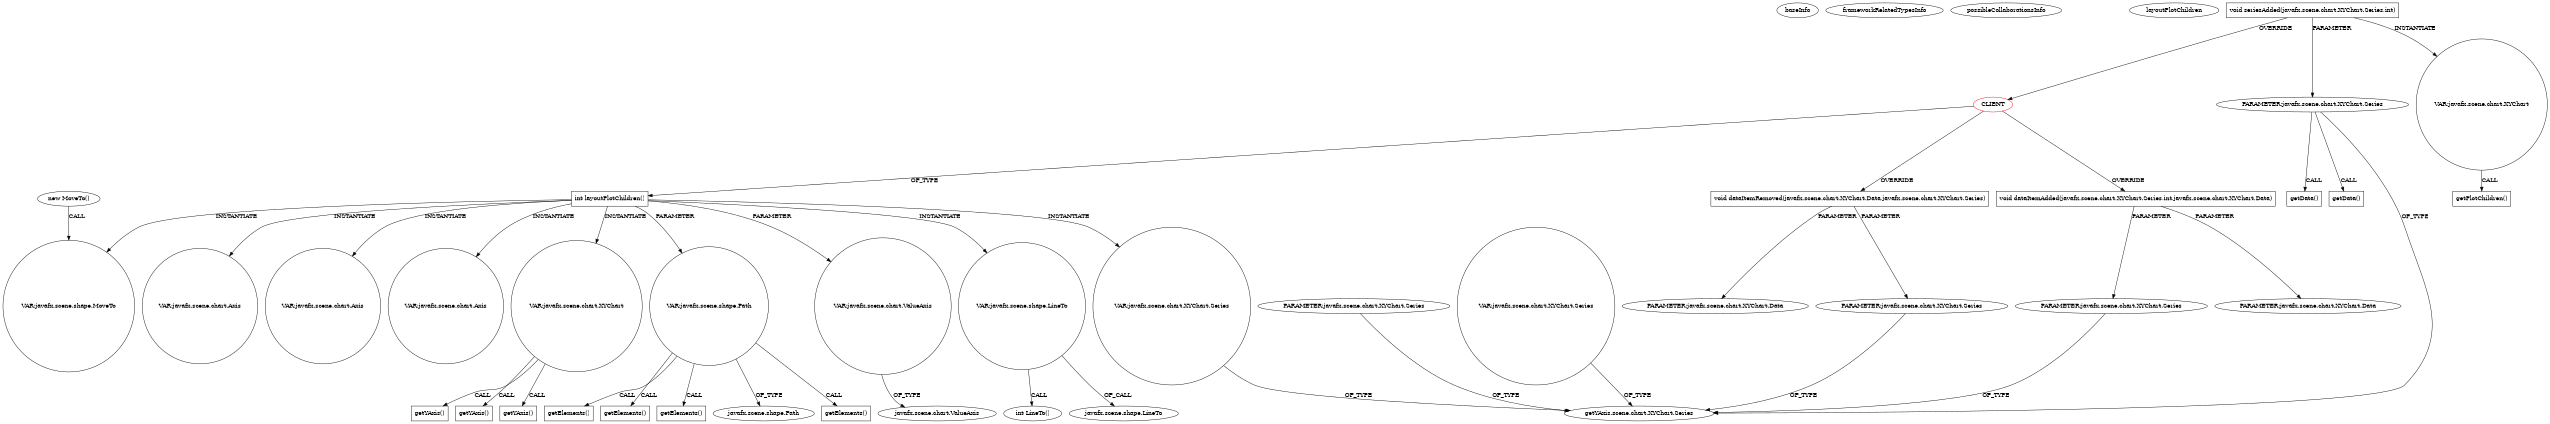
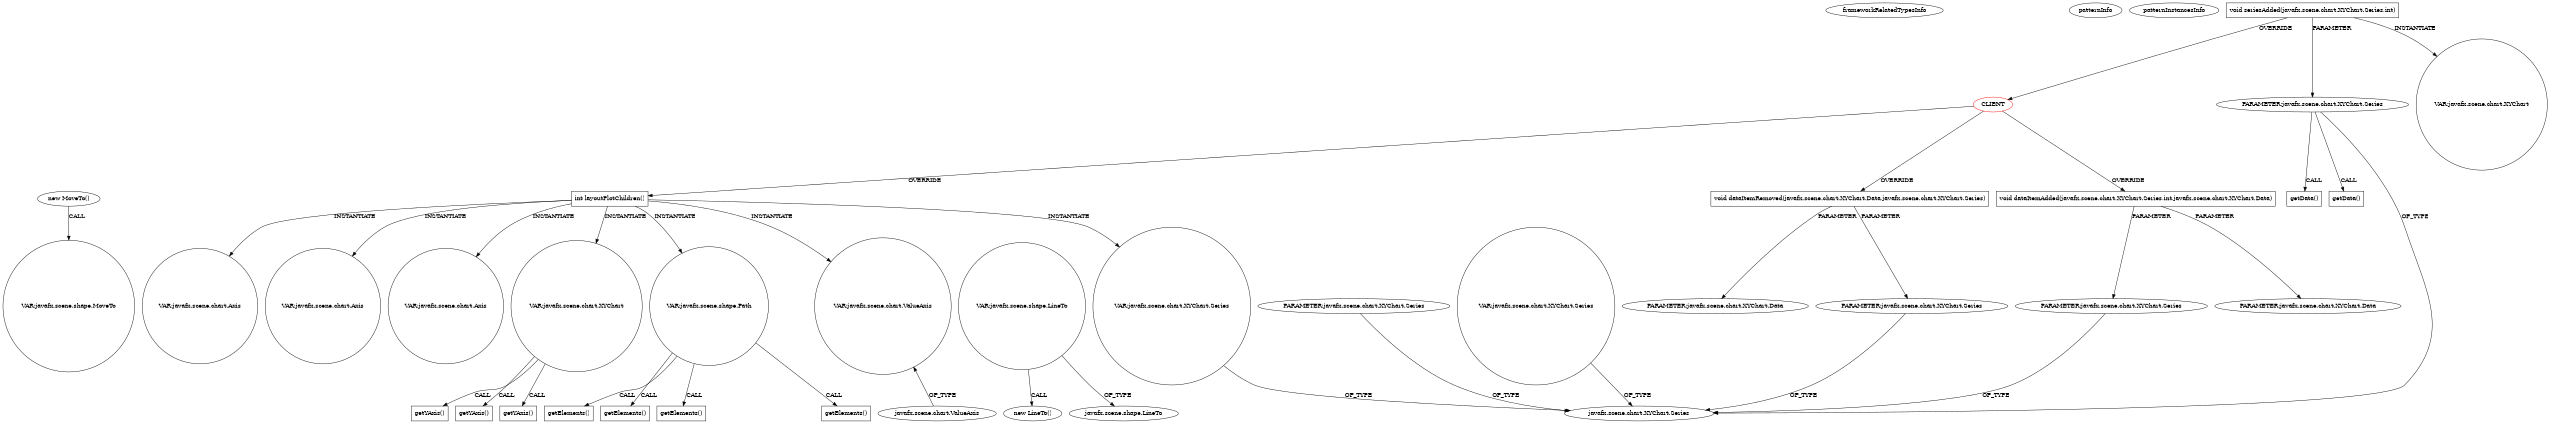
node "baseInfo": removed
node "possibleCollaborationsInfo": removed
node "patternInfo": added
node "layoutPlotChildren": label "layoutPlotChildren" -> "patternInstancesInfo"
edge "CLIENT" -> "int layoutPlotChildren()": label "OF_TYPE" -> "OVERRIDE"
node "getPlotChildren()": removed
edge "int layoutPlotChildren()" -> "VAR:javafx.scene.shape.MoveTo": removed, label "INSTANTIATE"
edge "int layoutPlotChildren()" -> "VAR:javafx.scene.shape.LineTo": removed, label "INSTANTIATE"
edge "int layoutPlotChildren()" -> "VAR:javafx.scene.shape.Path": label "PARAMETER" -> "INSTANTIATE"
edge "int layoutPlotChildren()" -> "VAR:javafx.scene.chart.ValueAxis": label "PARAMETER" -> "INSTANTIATE"
edge "VAR:javafx.scene.chart.ValueAxis" -> "javafx.scene.chart.ValueAxis": reversed
edge "VAR:javafx.scene.shape.LineTo" -> "javafx.scene.shape.LineTo": label "OF_CALL" -> "OF_TYPE"
node "javafx.scene.shape.Path": removed
node "int LineTo()": label "int LineTo()" -> "new LineTo()"
node "getYAxis.scene.chart.XYChart.Series": label "getYAxis.scene.chart.XYChart.Series" -> "javafx.scene.chart.XYChart.Series"
